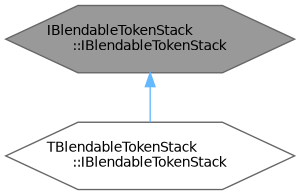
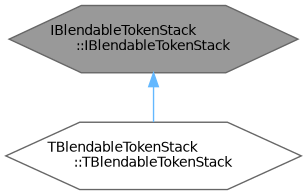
node "TBlendableTokenStack ::IBlendableTokenStack": label "TBlendableTokenStack ::IBlendableTokenStack" -> "TBlendableTokenStack ::TBlendableTokenStack"
